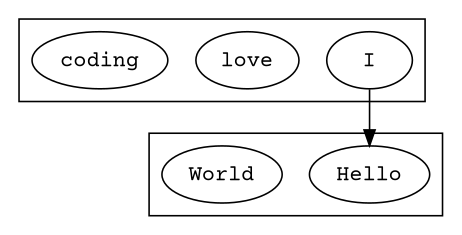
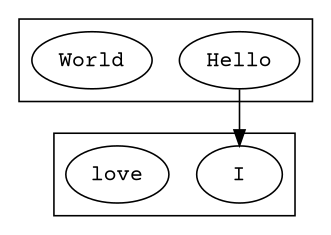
node "coding": removed
edge "I" -> "Hello": reversed
